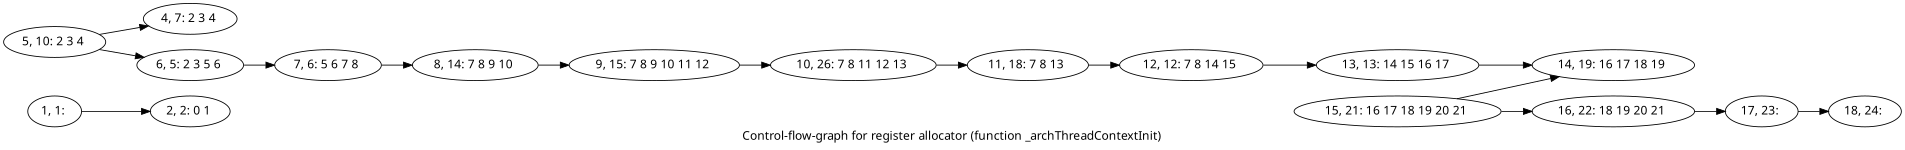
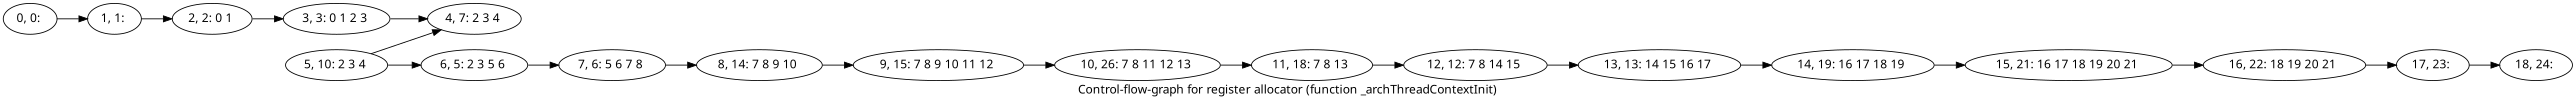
node "0, 0:": added
node "3, 3: 0 1 2 3": added
edge "15, 21: 16 17 18 19 20 21" -> "14, 19: 16 17 18 19": reversed
